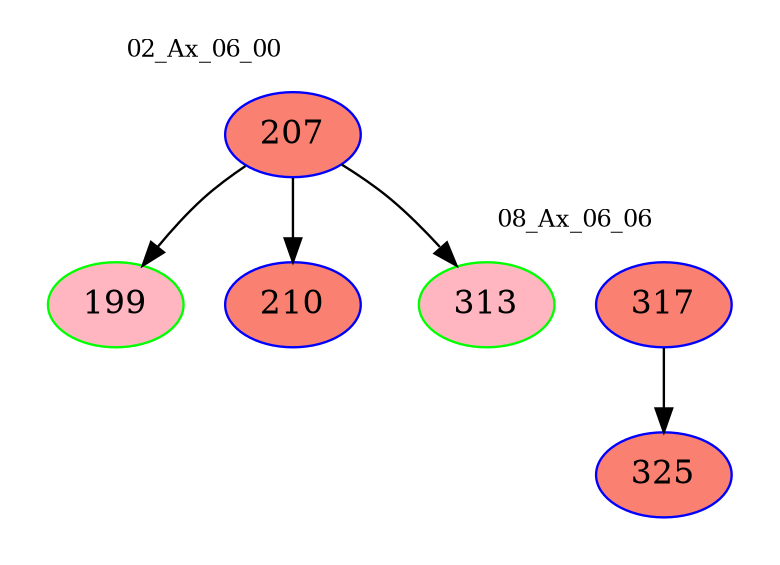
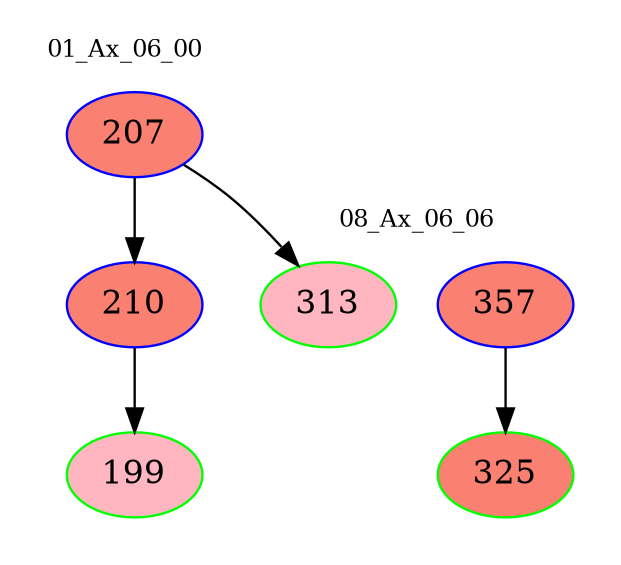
cluster "02_Ax_06_00": label "02_Ax_06_00" -> "01_Ax_06_00"
edge "207" -> "199": now "210" -> "199"
node "317": label "317" -> "357"
node "325": color blue -> green
